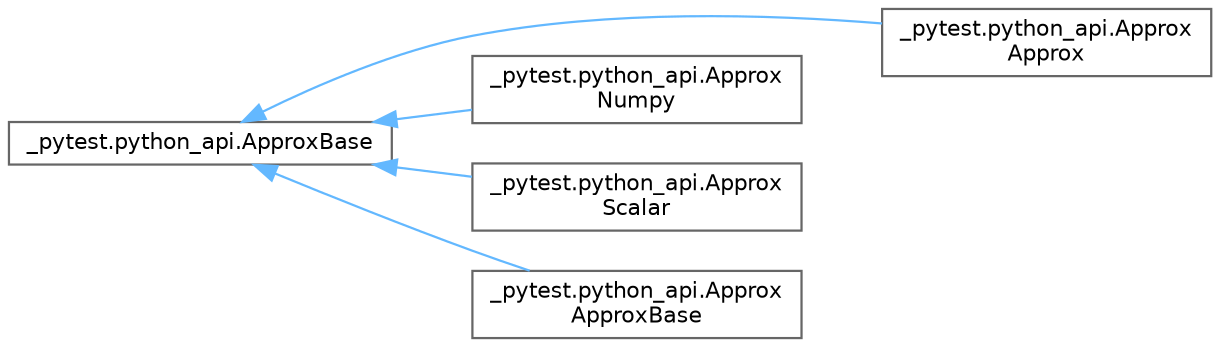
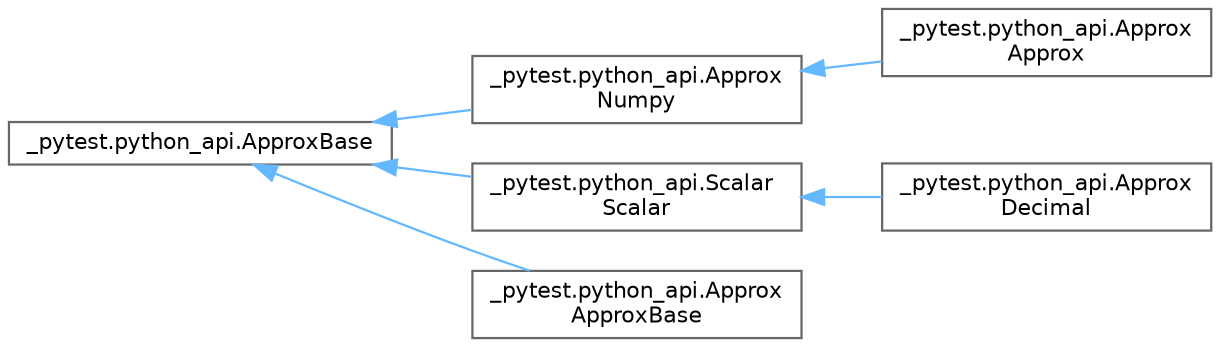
edge "_pytest.python_api.Approx Approx" -> "_pytest.python_api.ApproxBase": now "_pytest.python_api.Approx Approx" -> "_pytest.python_api.Approx Numpy"
node "_pytest.python_api.Approx Scalar": label "_pytest.python_api.Approx Scalar" -> "_pytest.python_api.Scalar Scalar"
node "_pytest.python_api.Approx Decimal": added
